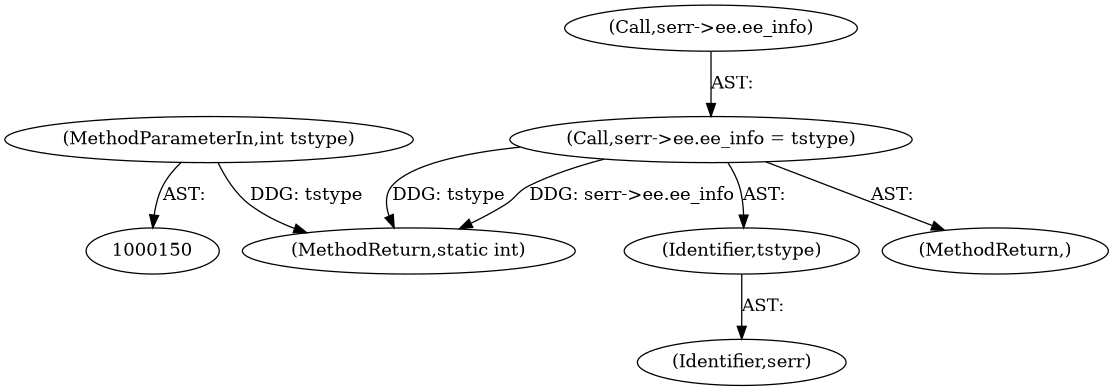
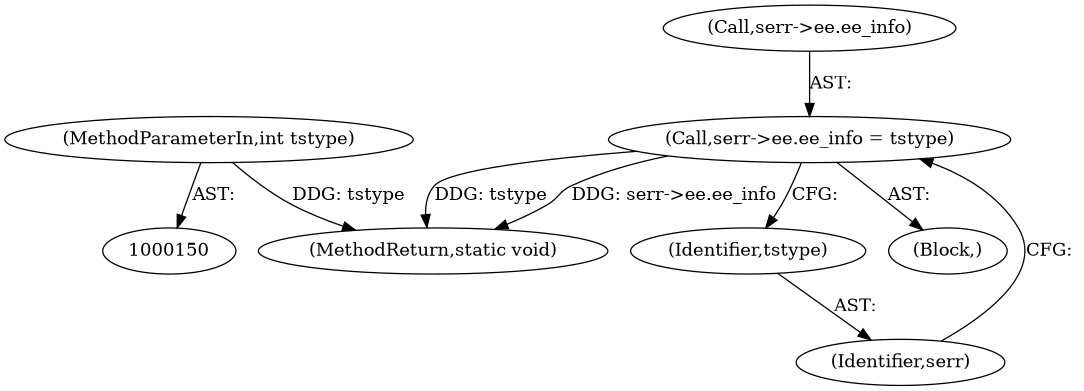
edge "(Call,serr->ee.ee_info = tstype)" -> "(Identifier,tstype)": label "AST: " -> "CFG: "
edge "(Identifier,serr)" -> "(Call,serr->ee.ee_info = tstype)": added, label "CFG:"
node "(MethodReturn,static int)": label "(MethodReturn,static int)" -> "(MethodReturn,static void)"
node "(MethodReturn,)": label "(MethodReturn,)" -> "(Block,)"
